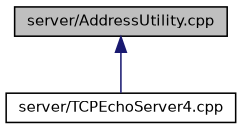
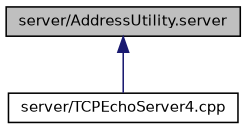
node "server/AddressUtility.cpp": label "server/AddressUtility.cpp" -> "server/AddressUtility.server"
